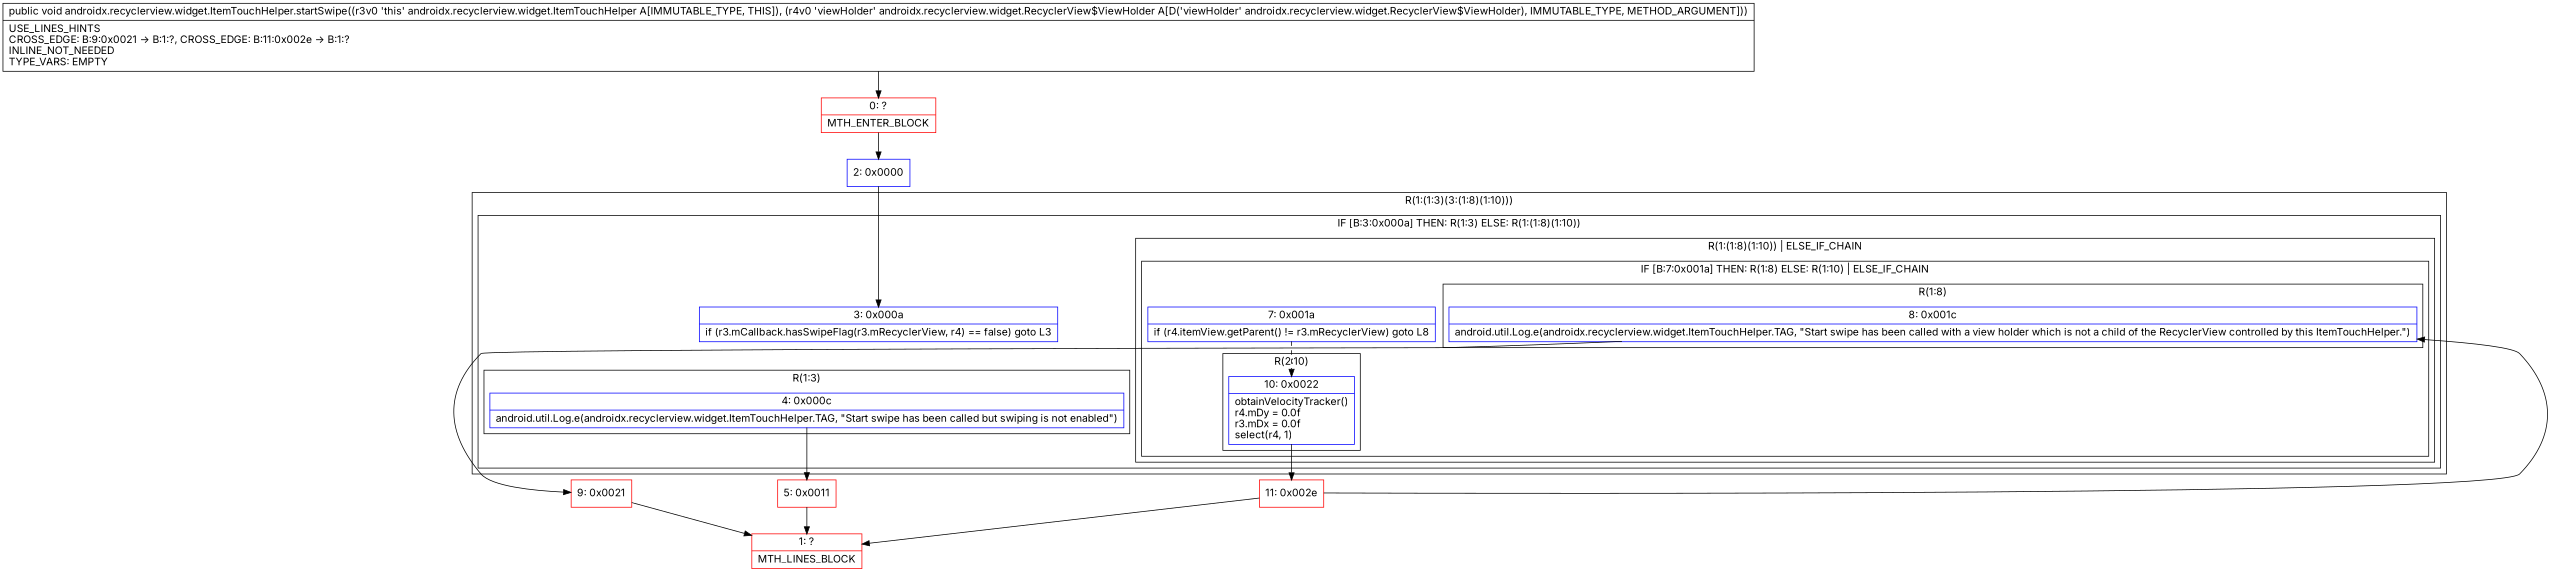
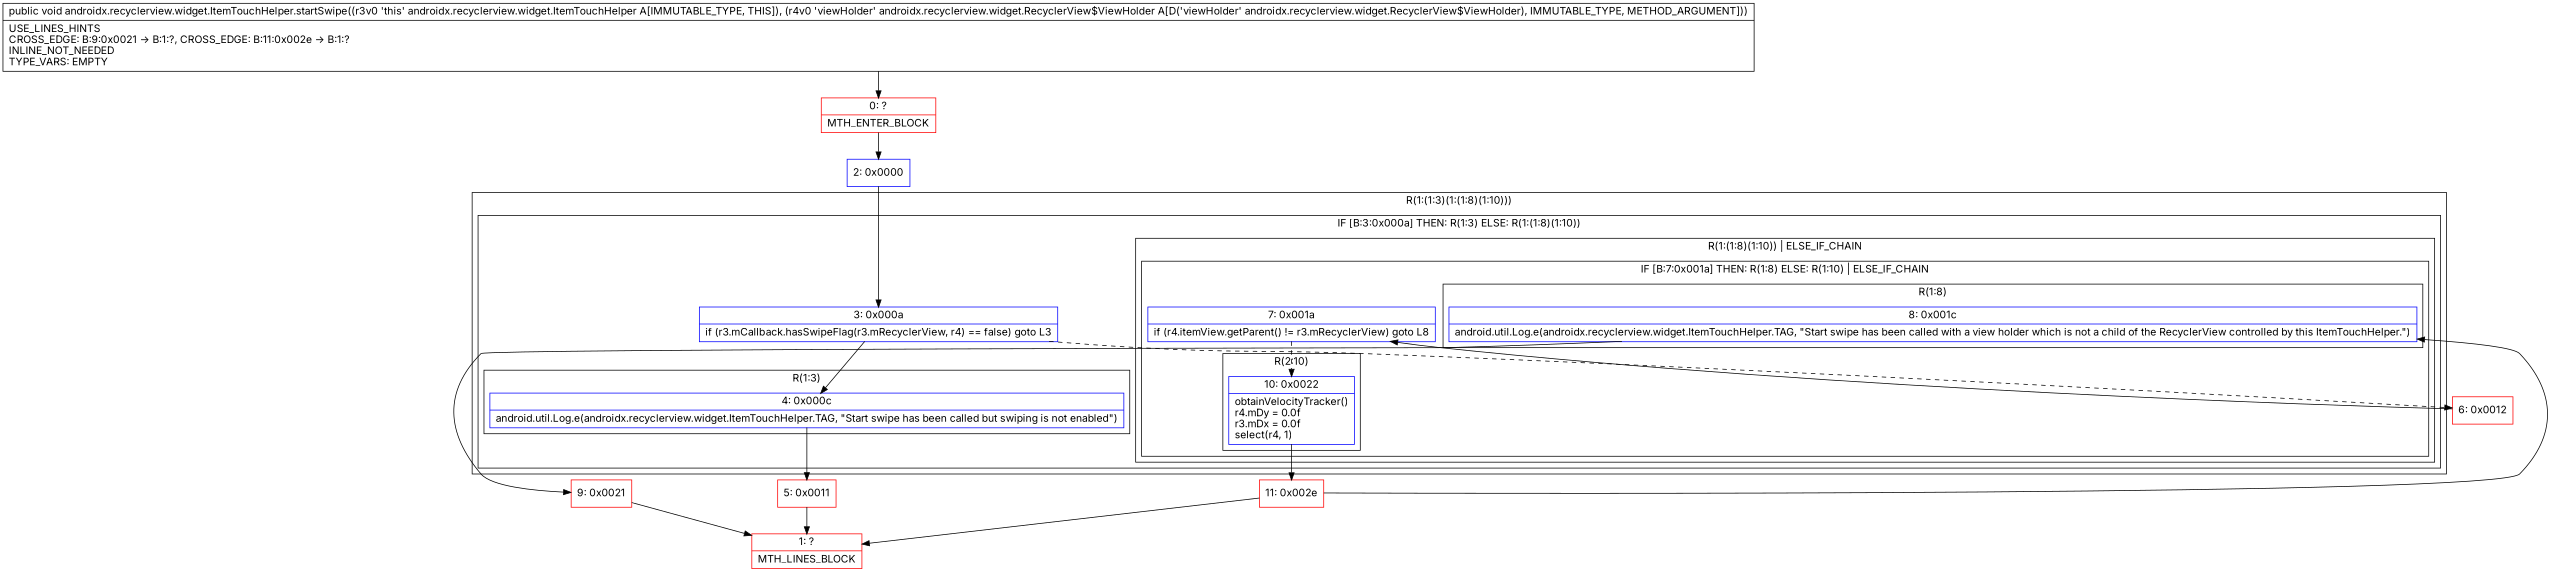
cluster "R(1:(1:3)(3:(1:8)(1:10)))": label "R(1:(1:3)(3:(1:8)(1:10)))" -> "R(1:(1:3)(1:(1:8)(1:10)))"
edge "3: 0x000a" -> "4: 0x000c": added
node "6: 0x0012": added
